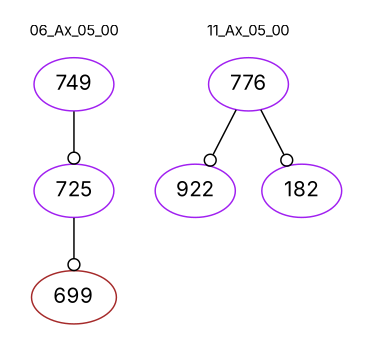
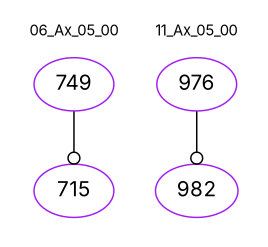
node "776": label "776" -> "976"
node "725": label "725" -> "715"
node "922": removed
node "182": label "182" -> "982"
node "699": removed
